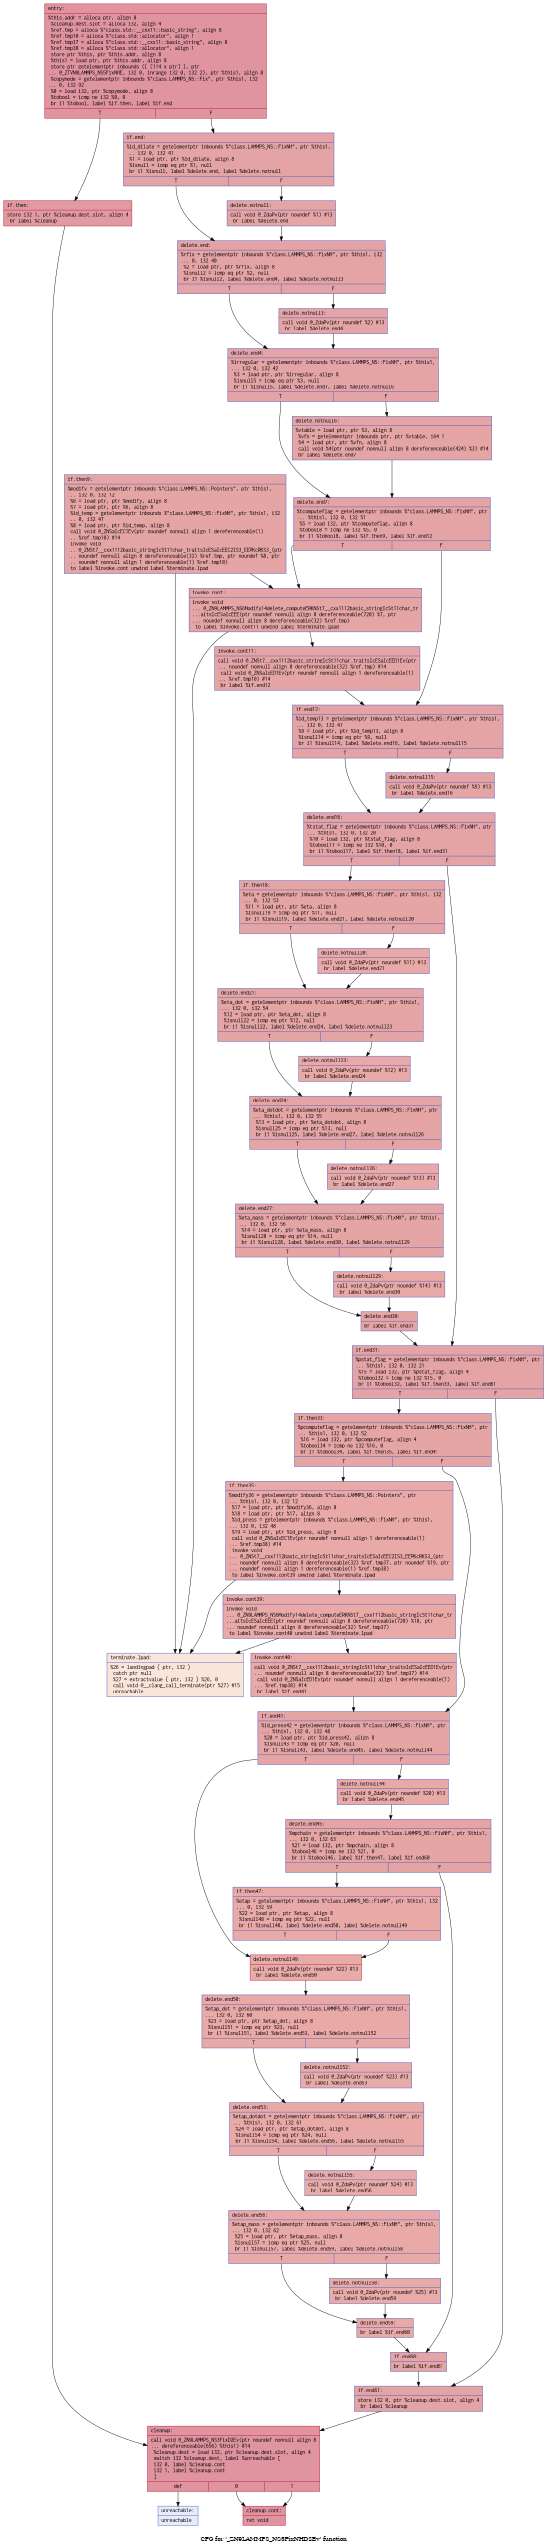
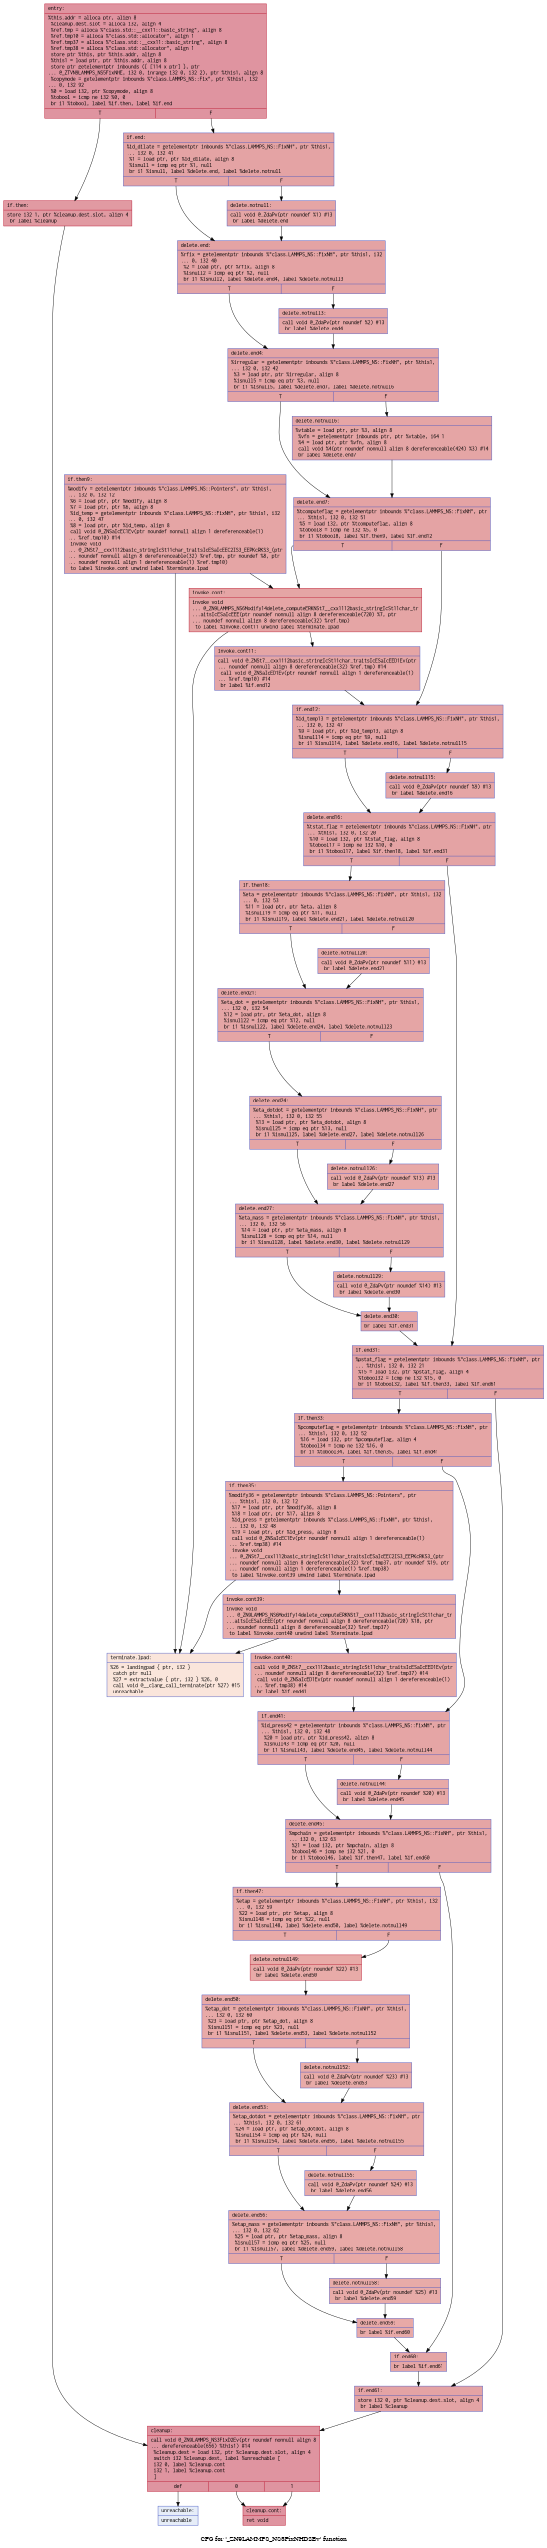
node "invoke.cont:": color #3d50c3ff -> #b70d28ff
edge "if.then18:" -> "delete.notnull20:": removed
node "delete.notnull23:": removed
edge "if.end41:" -> "delete.notnull49:": now "if.end41:" -> "delete.end45:"
